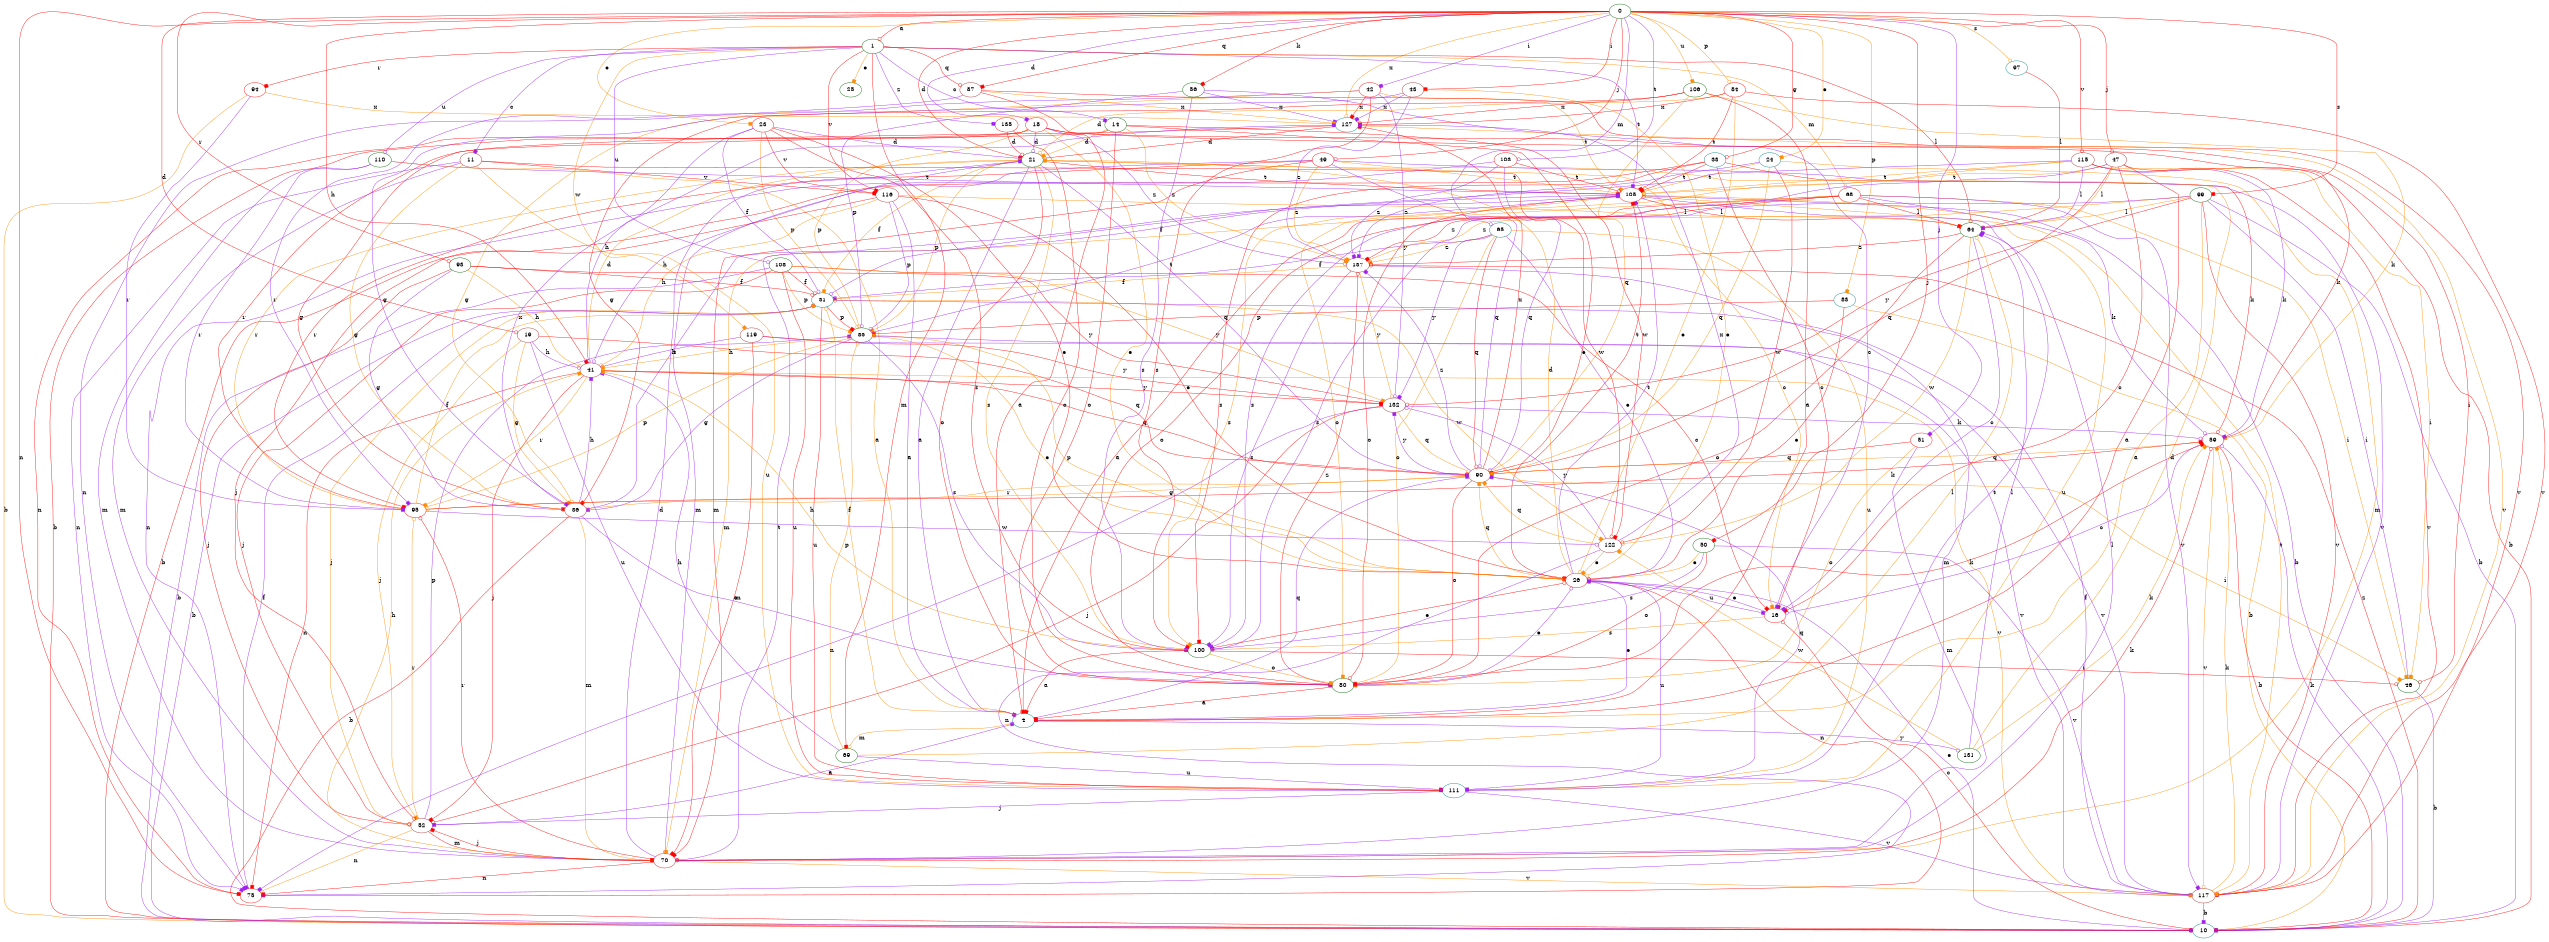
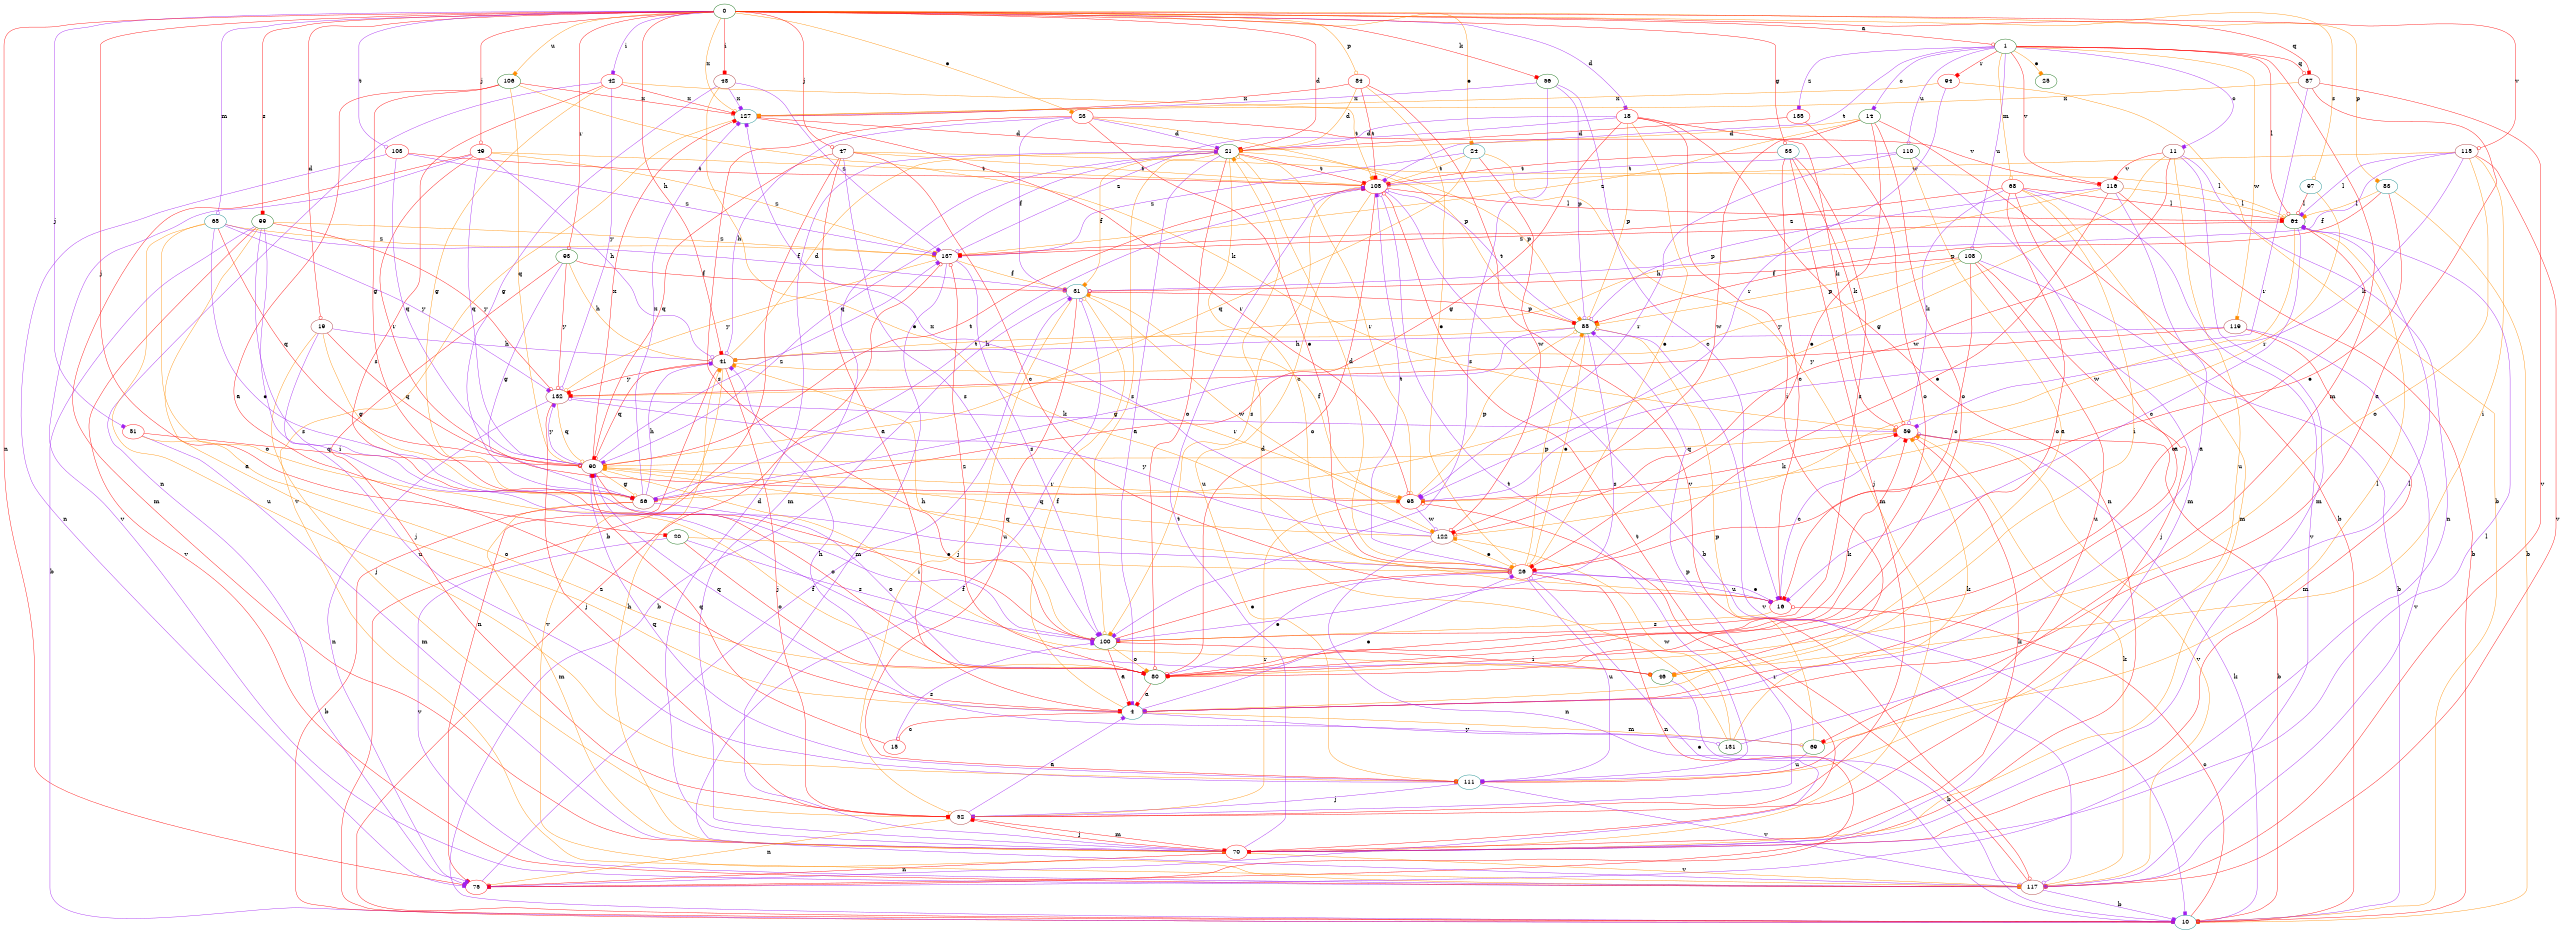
edge "115" -> "105": label "t" -> "w"
edge "99" -> "64": now "83" -> "64"
edge "117" -> "105": color darkorange -> red
edge "97" -> "95": added, label "r"
node "50": label "50" -> "20"
node "15": added
